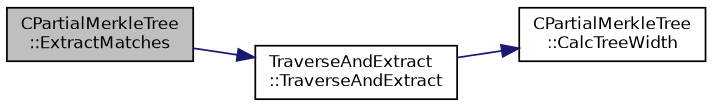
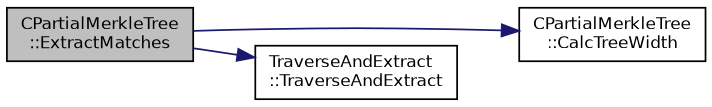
edge "TraverseAndExtract ::TraverseAndExtract" -> "CPartialMerkleTree ::CalcTreeWidth": now "CPartialMerkleTree ::ExtractMatches" -> "CPartialMerkleTree ::CalcTreeWidth"
